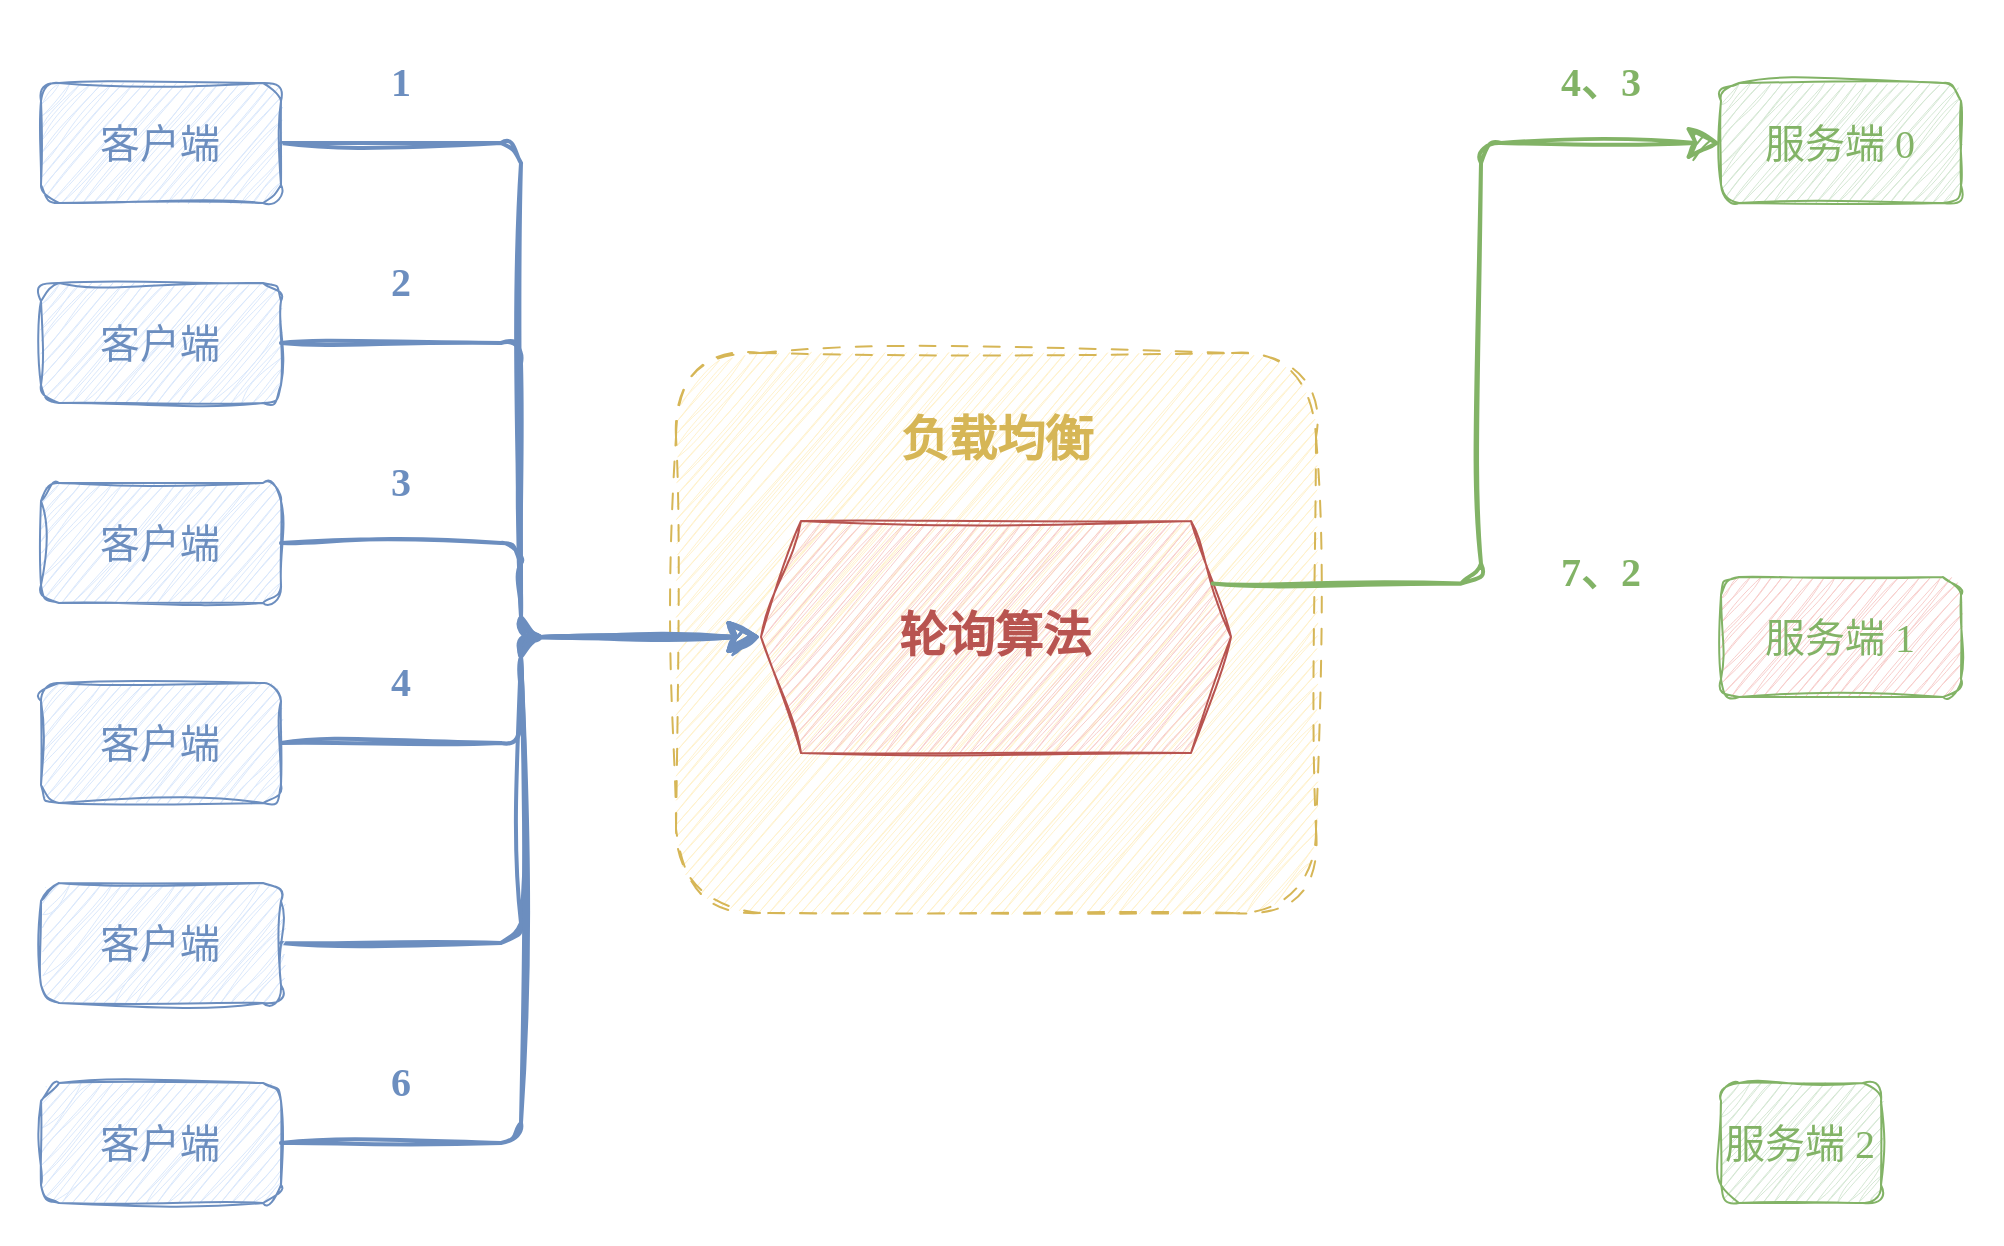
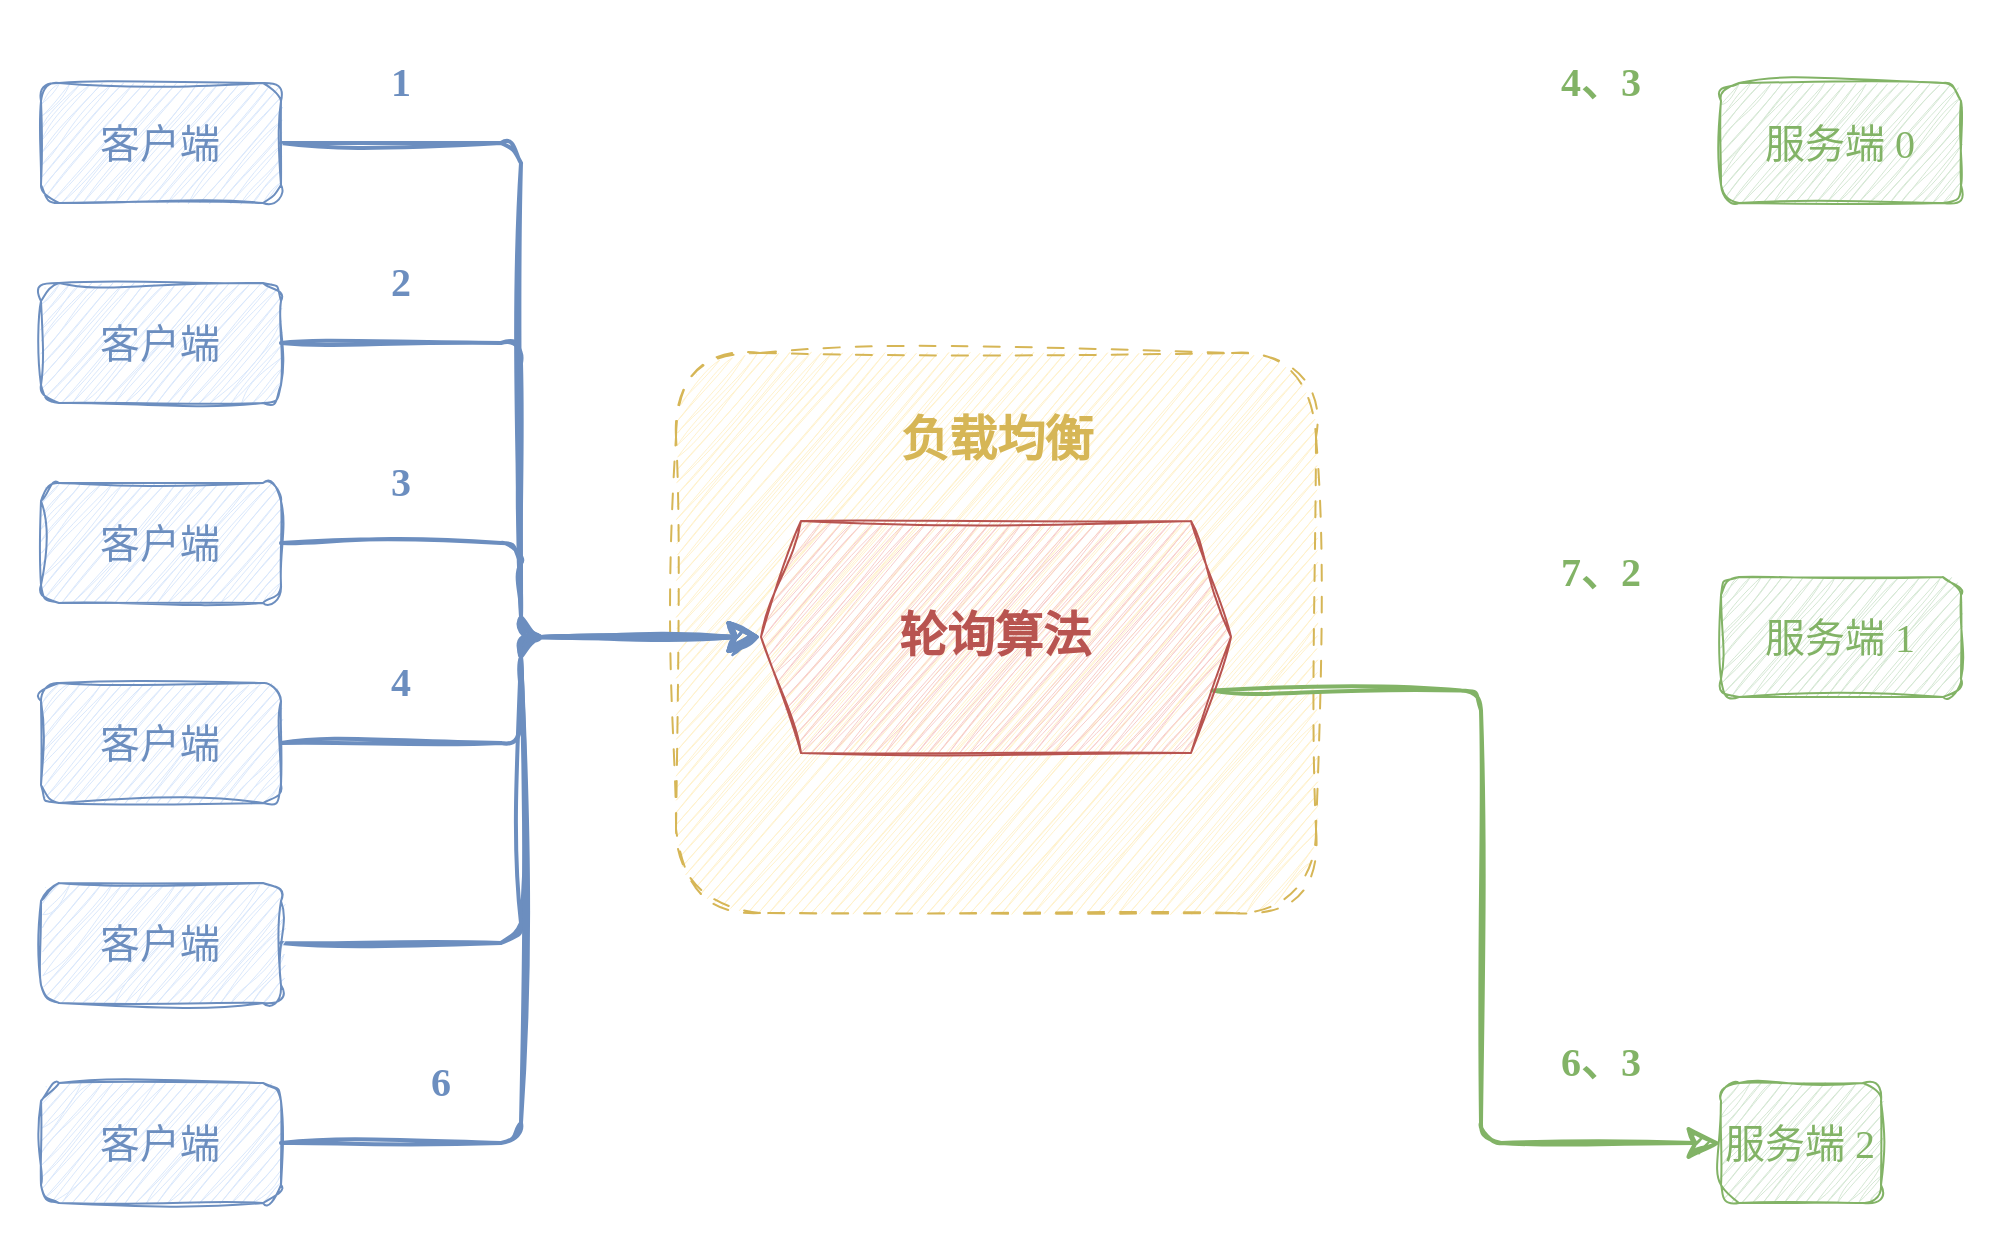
edge "轮询算法" -> "服务端 0": removed
node "服务端 1": fillcolor #f8cecc -> #d5e8d4
edge "轮询算法" -> "服务端 2": added
node "6、3": added
node "6": moved (401, 1081) -> (441, 1081)
